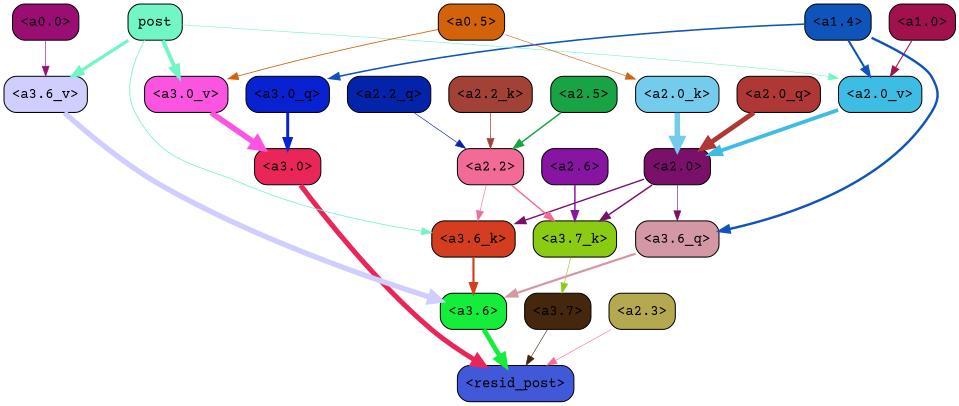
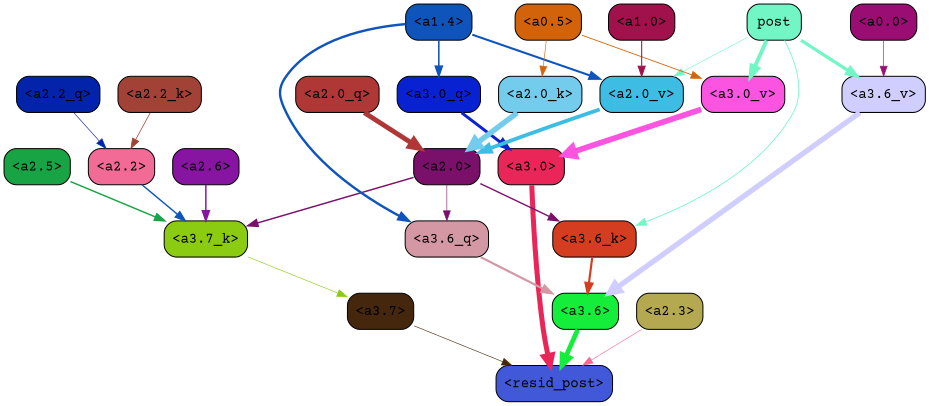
edge "<a2.5>" -> "<a2.2>": now "<a2.5>" -> "<a3.7_k>"
edge "<a2.2>" -> "<a3.6_k>": removed
edge "<a2.2>" -> "<a3.7_k>": color #f26a96 -> #0f54bb
